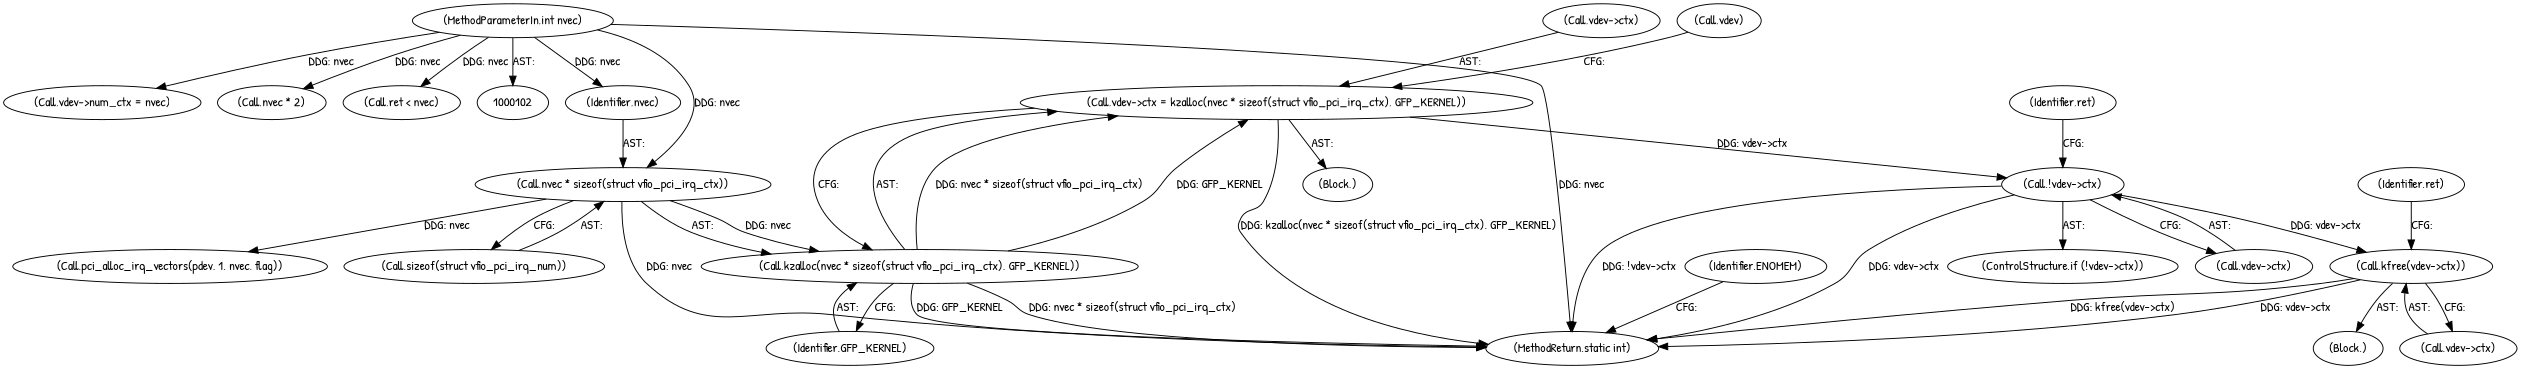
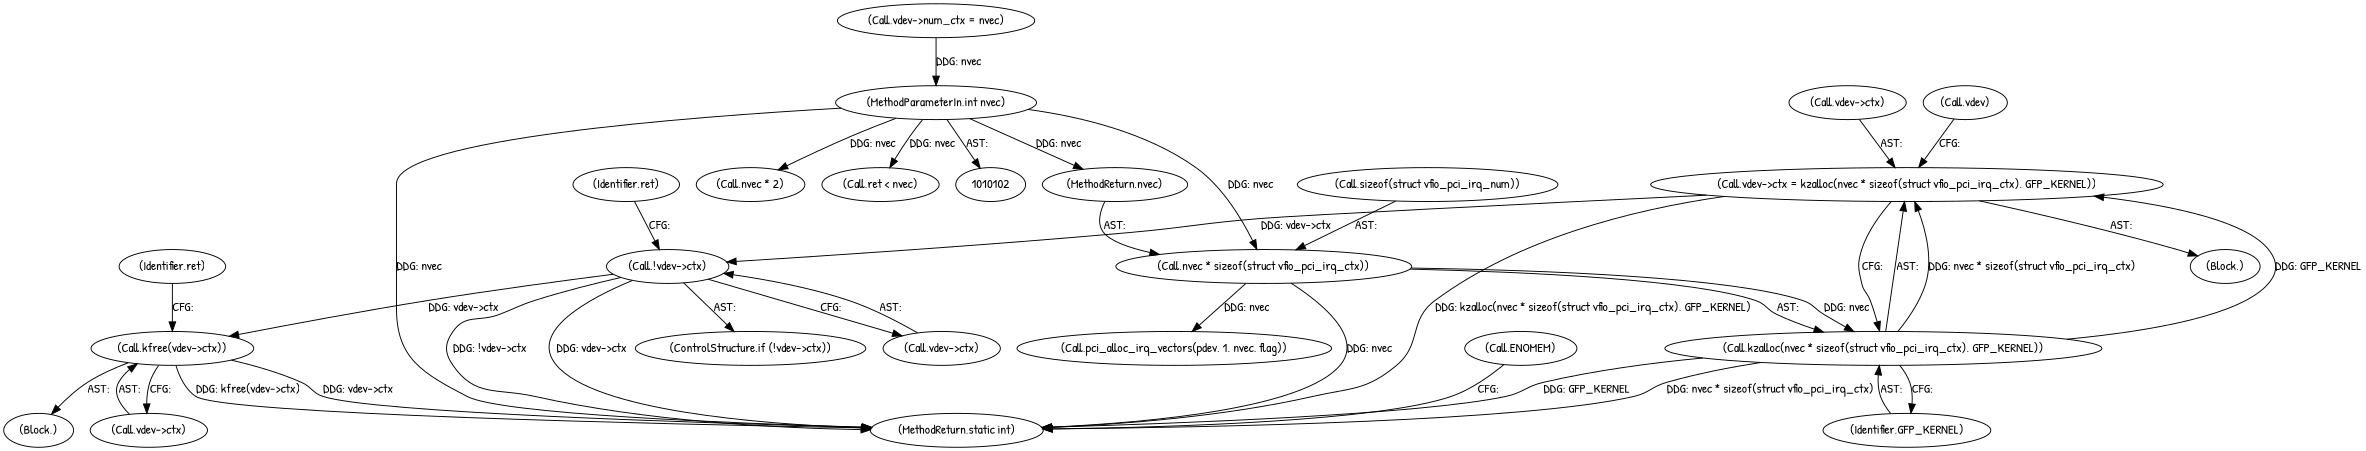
edge "(MethodParameterIn,int nvec)" -> "(Call,vdev->num_ctx = nvec)": reversed
node "1000102": label "1000102" -> "1010102"
node "(Identifier,nvec)": label "(Identifier,nvec)" -> "(MethodReturn,nvec)"
edge "(Call,nvec * sizeof(struct vfio_pci_irq_ctx))" -> "(Call,sizeof(struct vfio_pci_irq_num))": removed, label "CFG:"
node "(Identifier,ENOMEM)": label "(Identifier,ENOMEM)" -> "(Call,ENOMEM)"
